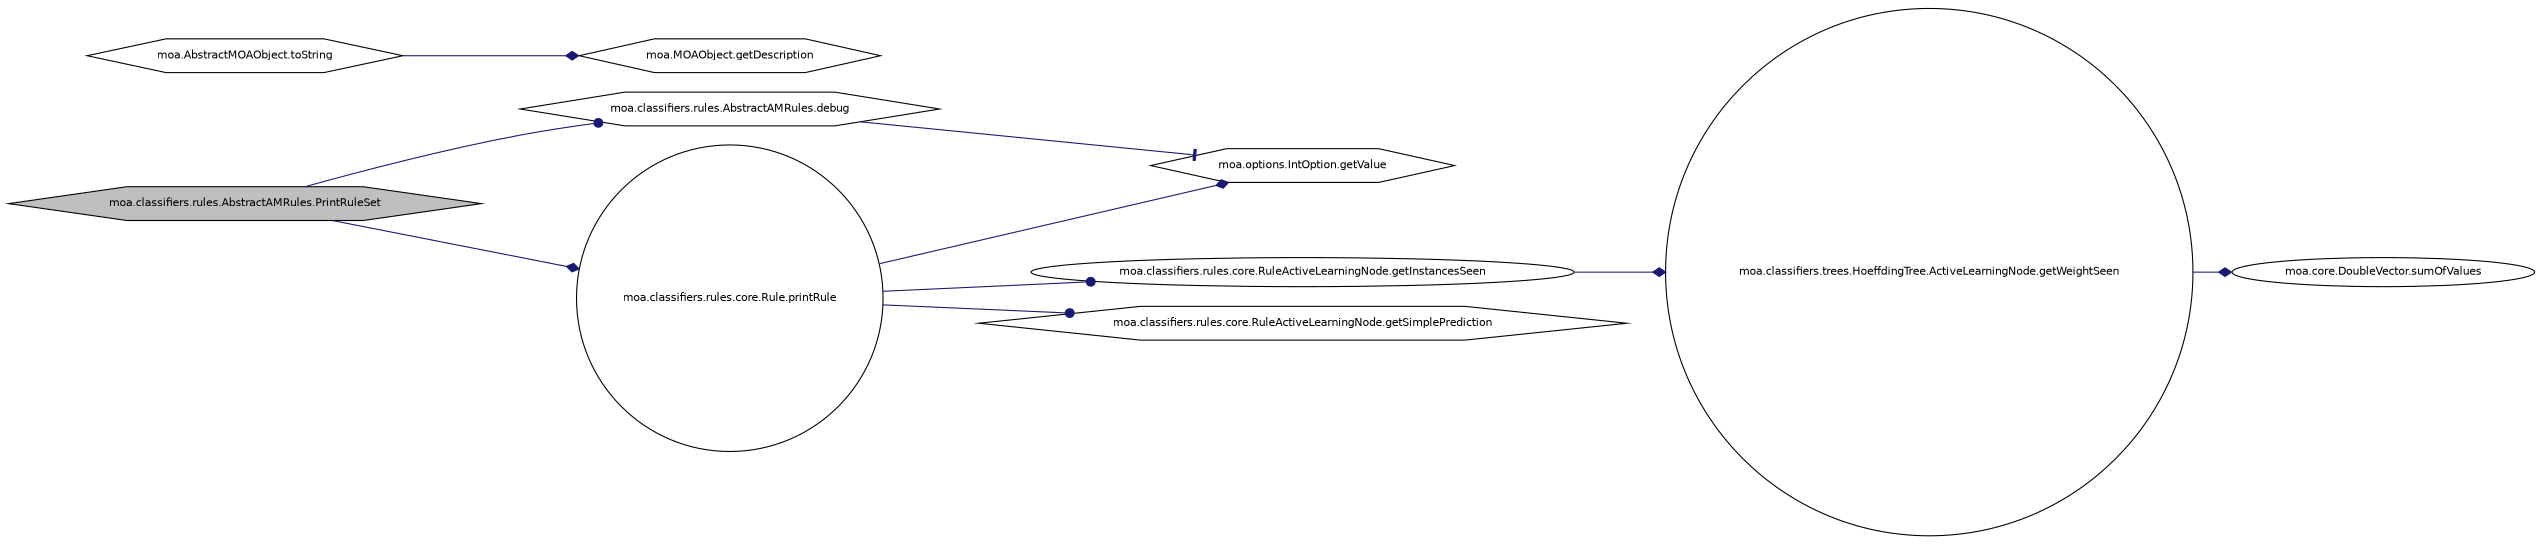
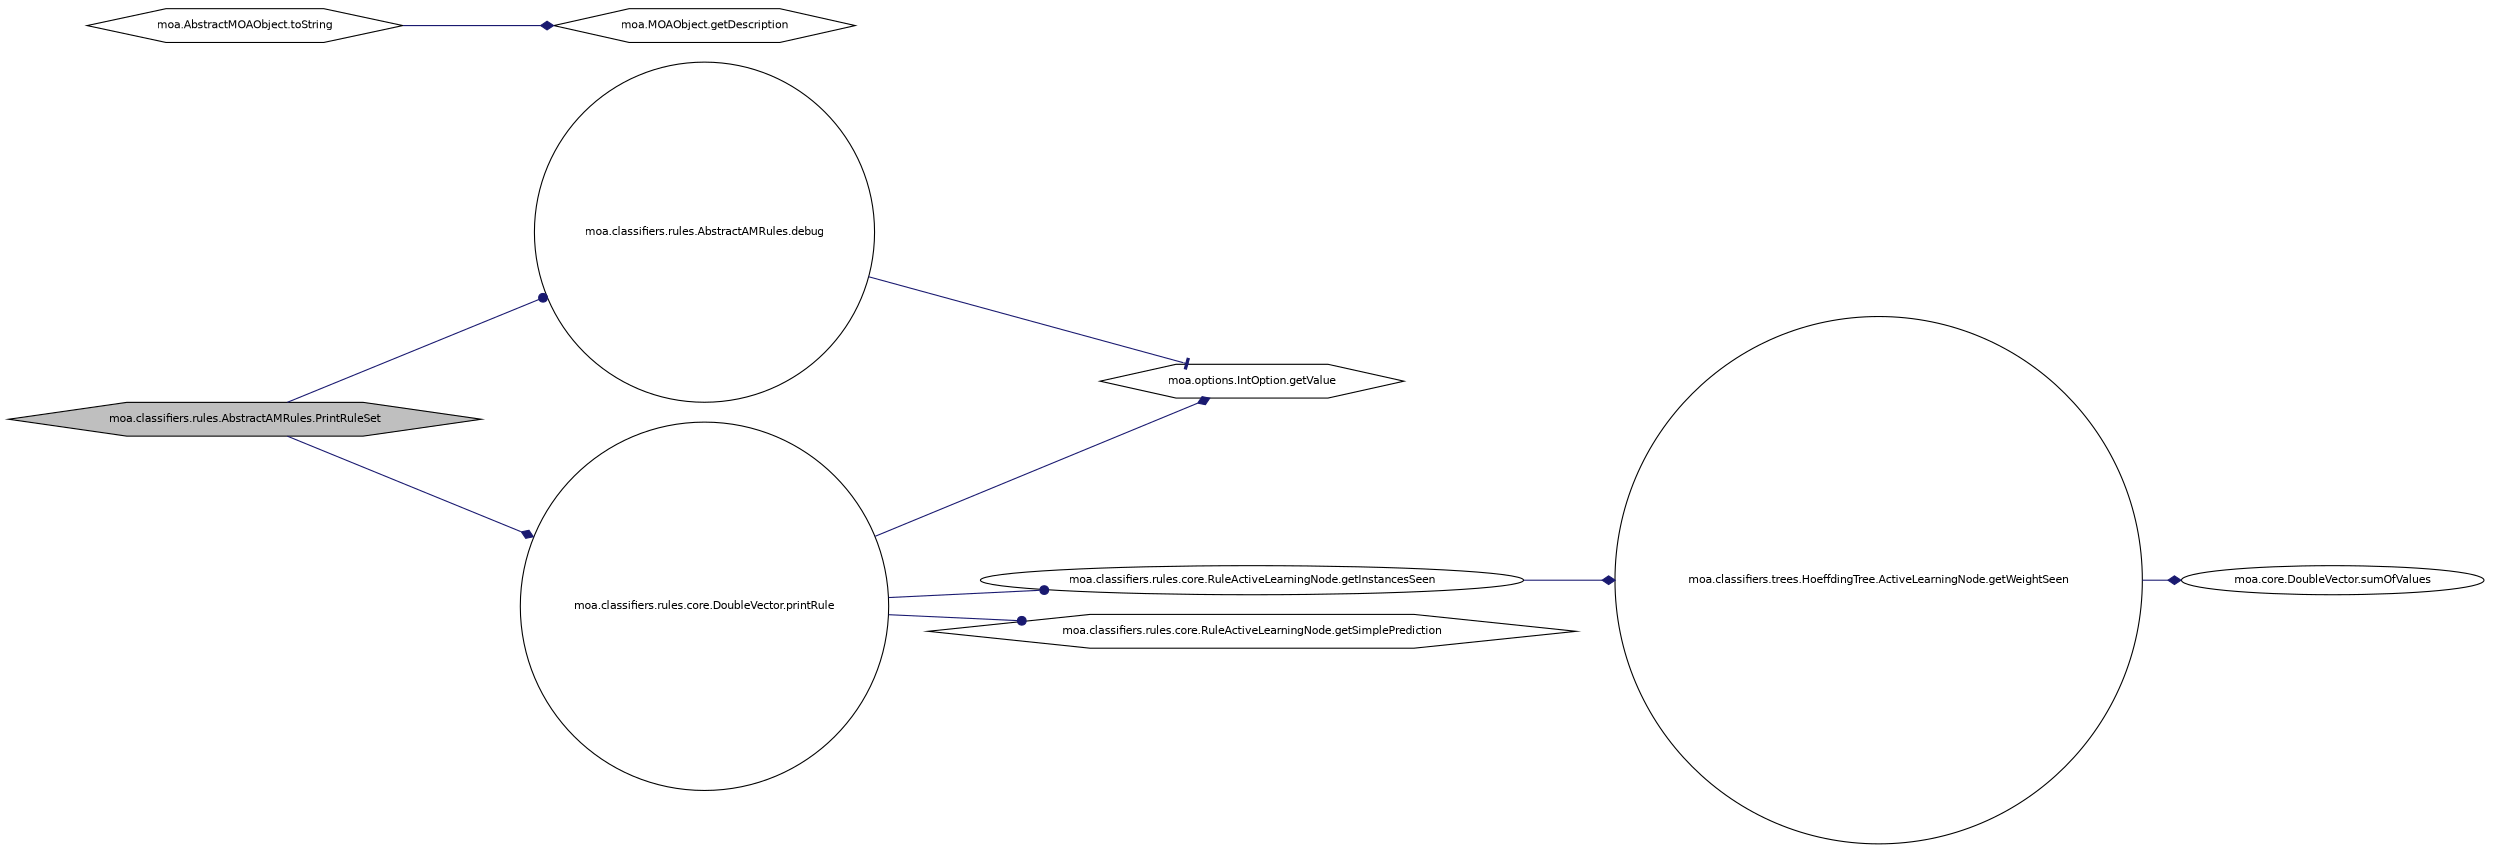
node "moa.classifiers.rules.AbstractAMRules.debug": shape hexagon -> circle
node "moa.classifiers.rules.core.Rule.printRule": label "moa.classifiers.rules.core.Rule.printRule" -> "moa.classifiers.rules.core.DoubleVector.printRule"
